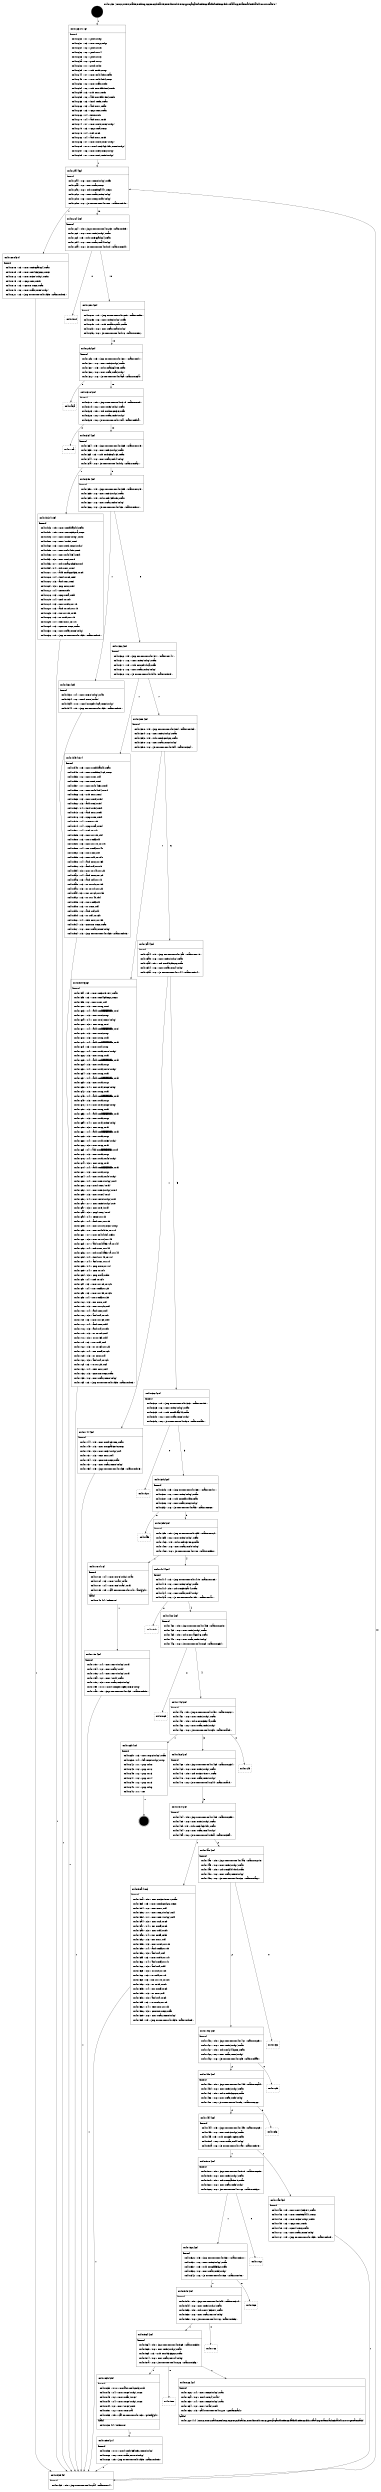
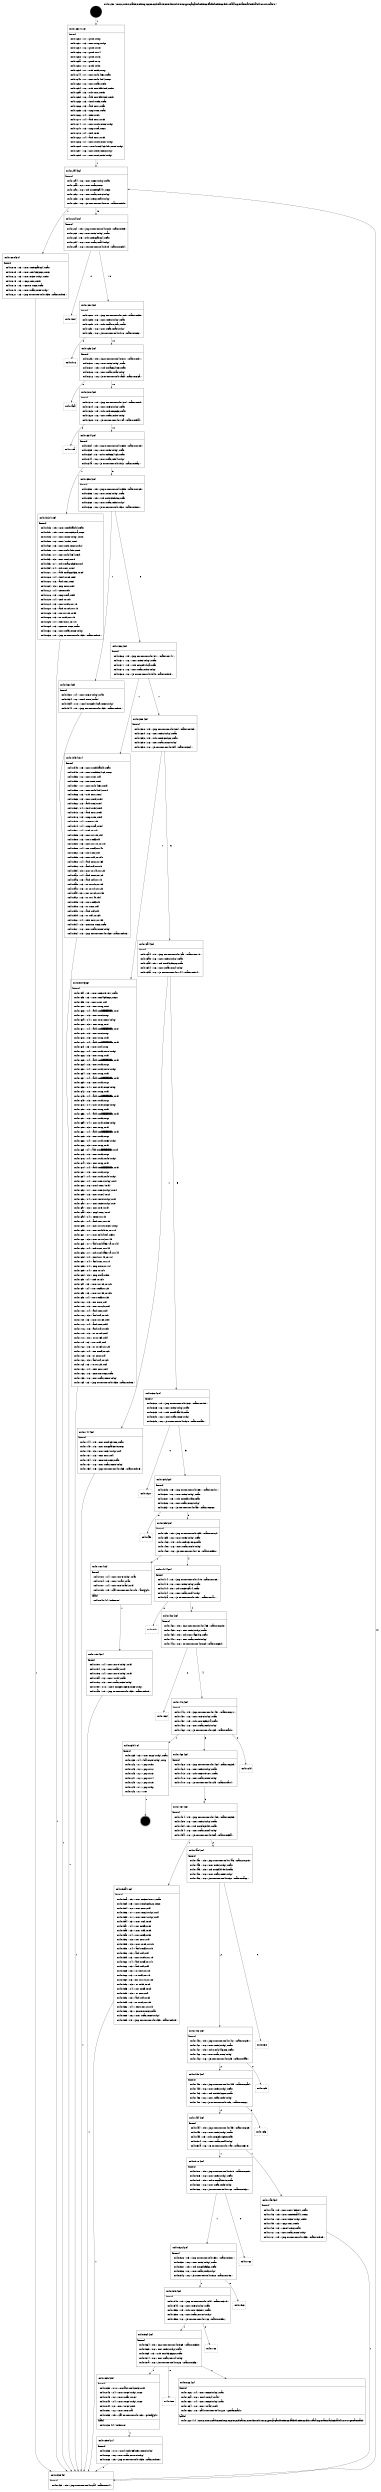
node "0x401b1c": added
